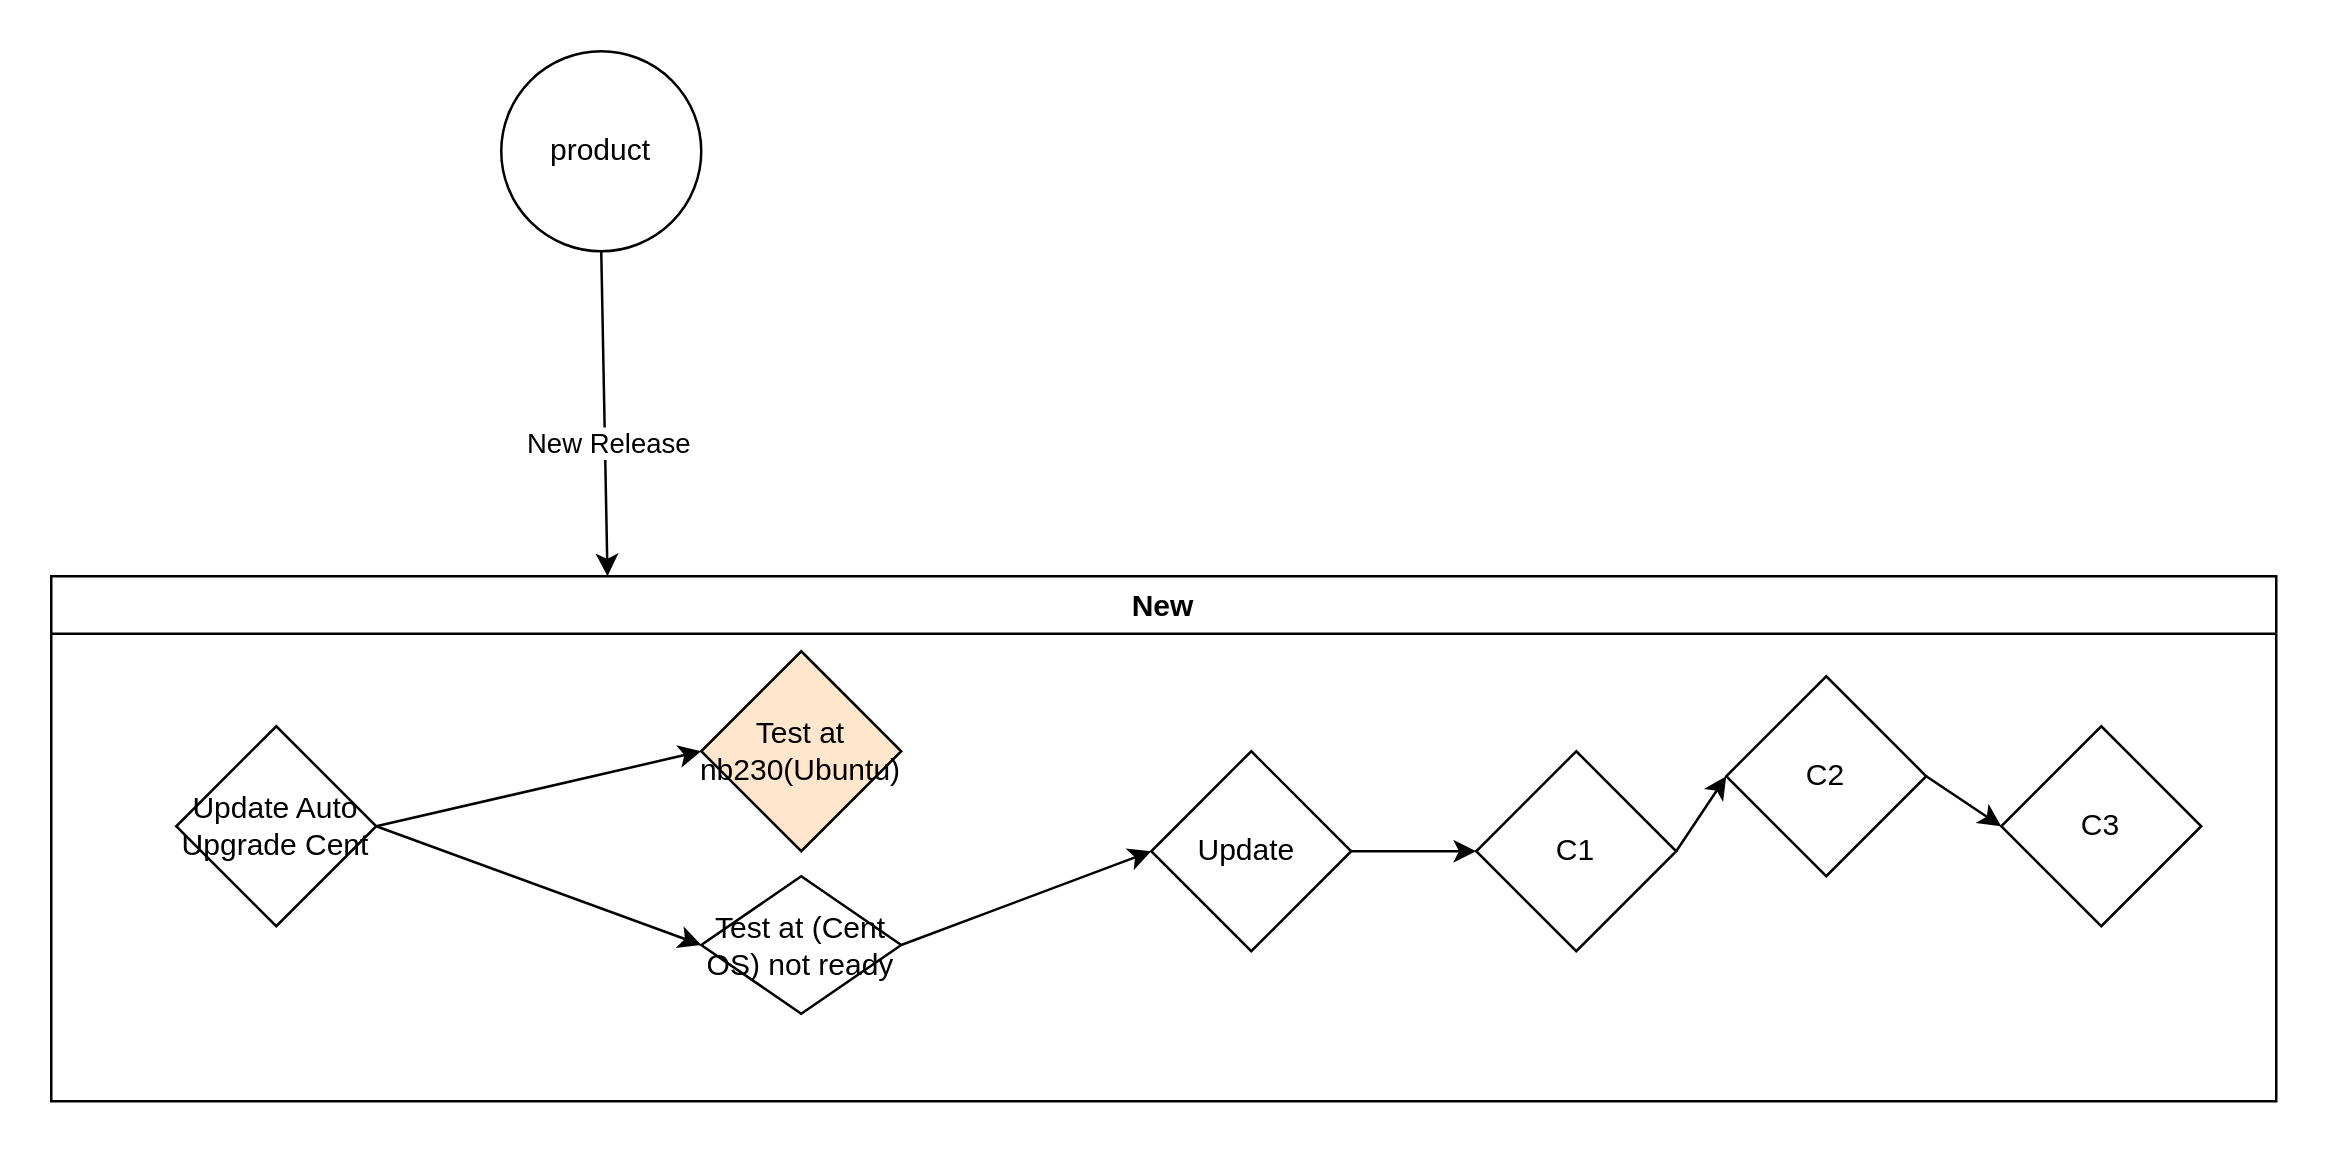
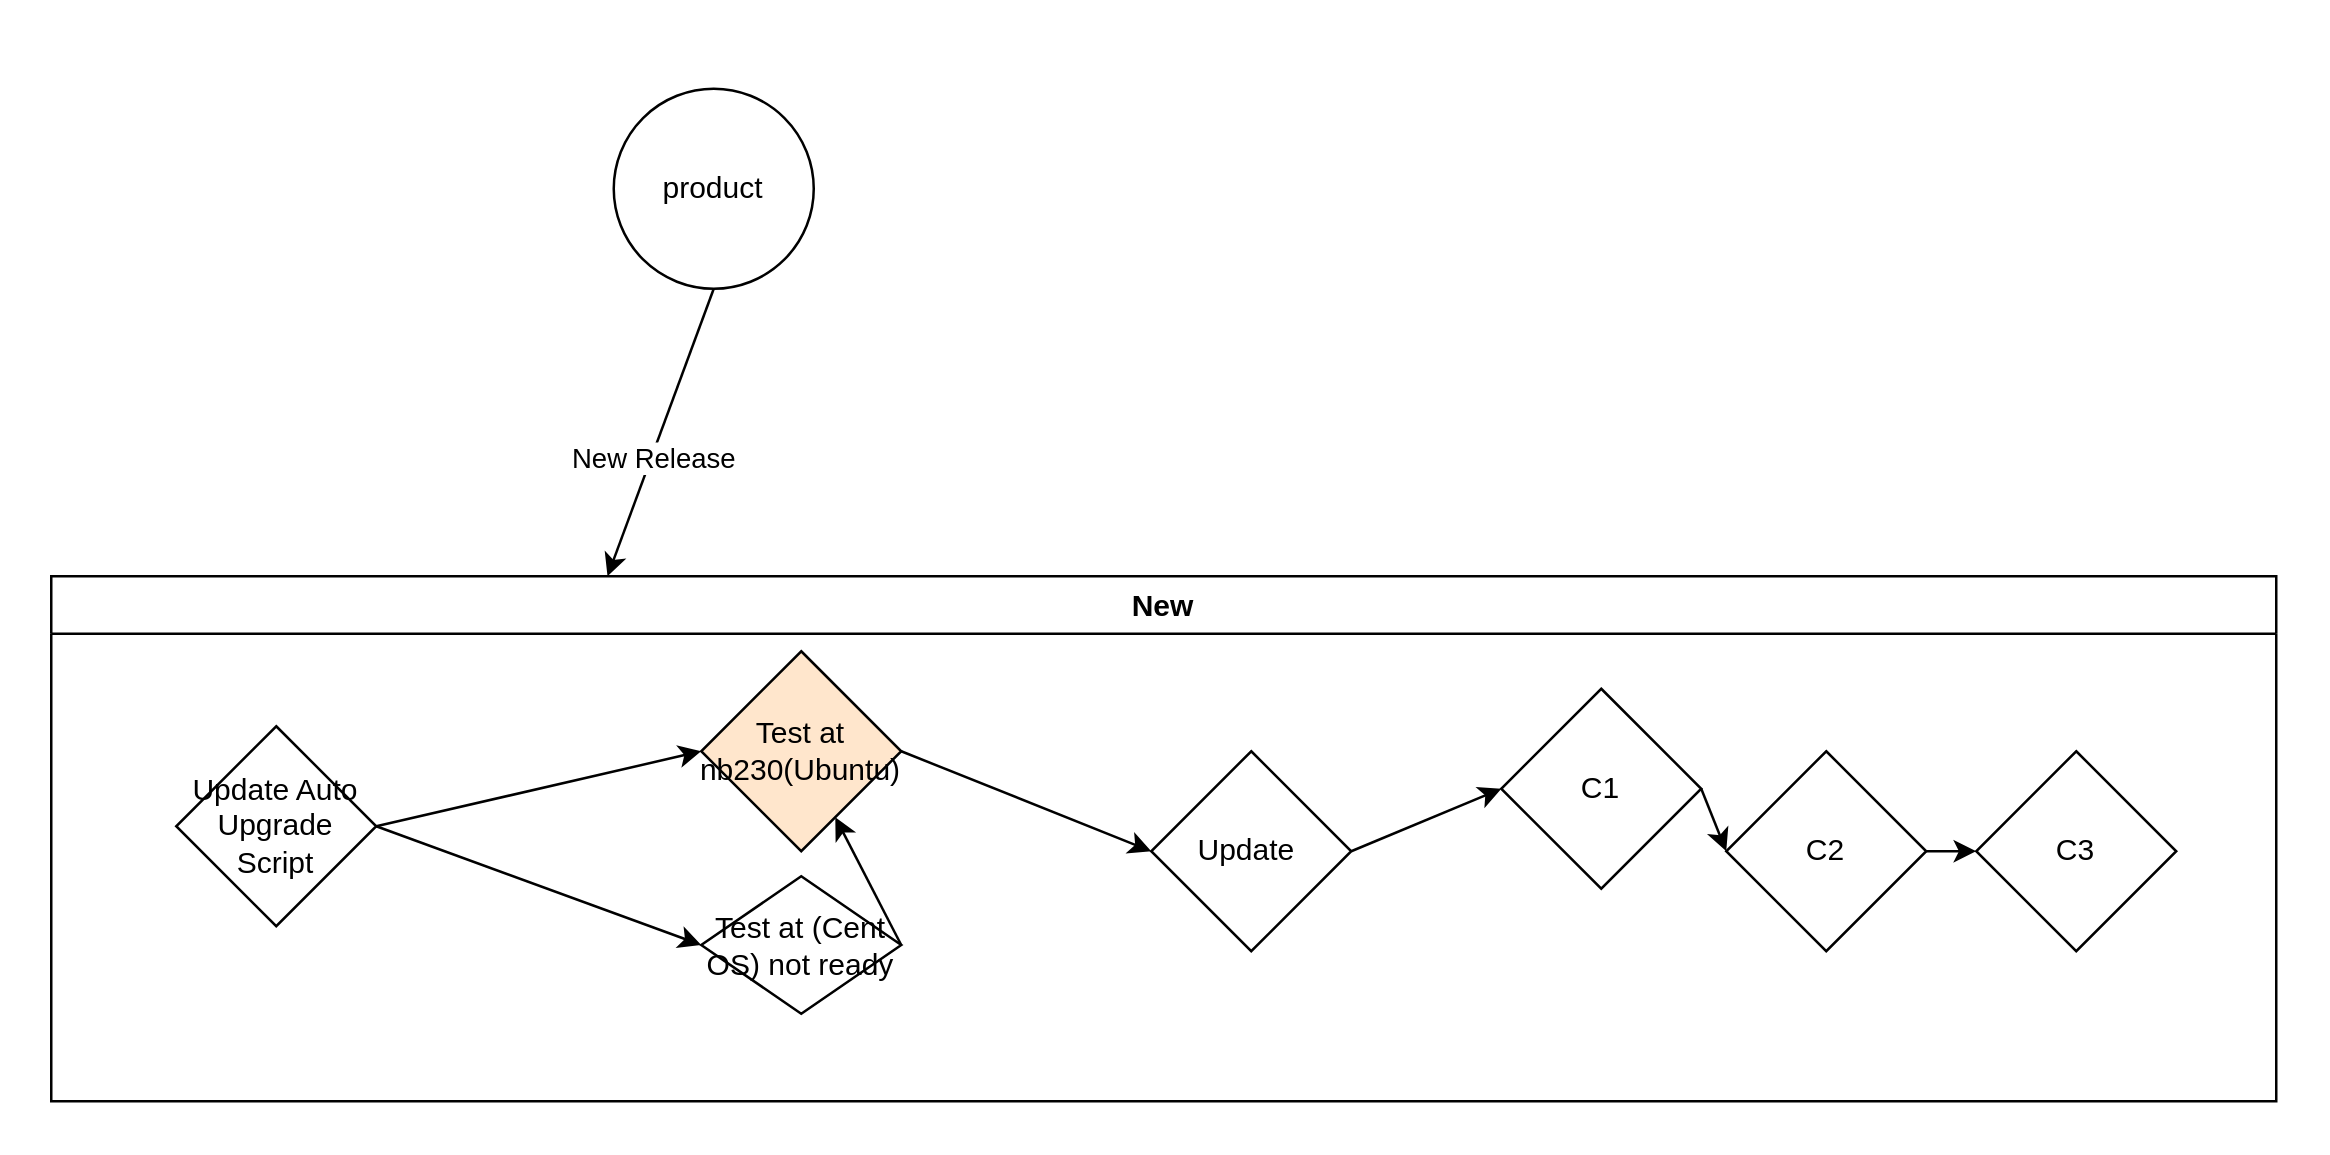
node "product": moved (601, 151) -> (714, 189)
node "C2": moved (1826, 776) -> (1826, 851)
edge "Test at nb230(Ubuntu)" -> "Update": added
node "Update Auto Upgrade Cent": label "Update Auto Upgrade Cent" -> "Update Auto Upgrade Script"
node "C3": moved (2101, 826) -> (2076, 851)
node "C1": moved (1576, 851) -> (1601, 789)
edge "Test at (Cent OS) not ready" -> "Update": now "Test at (Cent OS) not ready" -> "Test at nb230(Ubuntu)"
